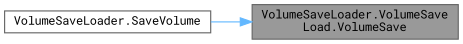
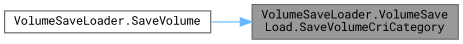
node "VolumeSaveLoader.VolumeSave Load.VolumeSave": label "VolumeSaveLoader.VolumeSave Load.VolumeSave" -> "VolumeSaveLoader.VolumeSave Load.SaveVolumeCriCategory"
